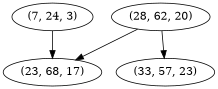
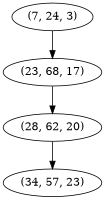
edge "(28, 62, 20)" -> "(23, 68, 17)": reversed
node "(33, 57, 23)": label "(33, 57, 23)" -> "(34, 57, 23)"
